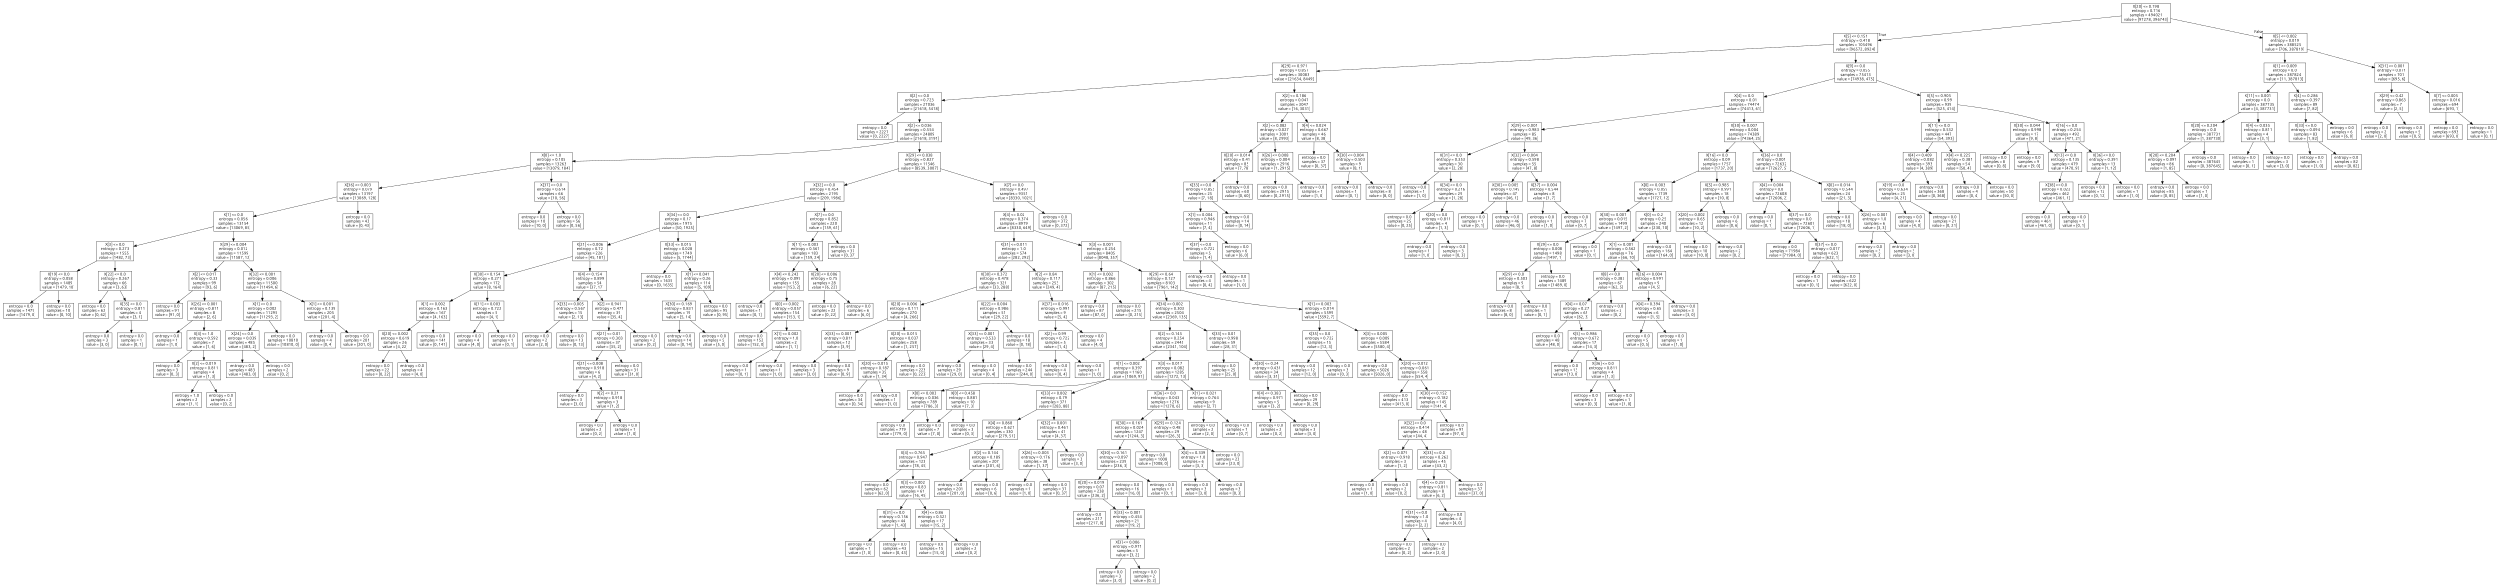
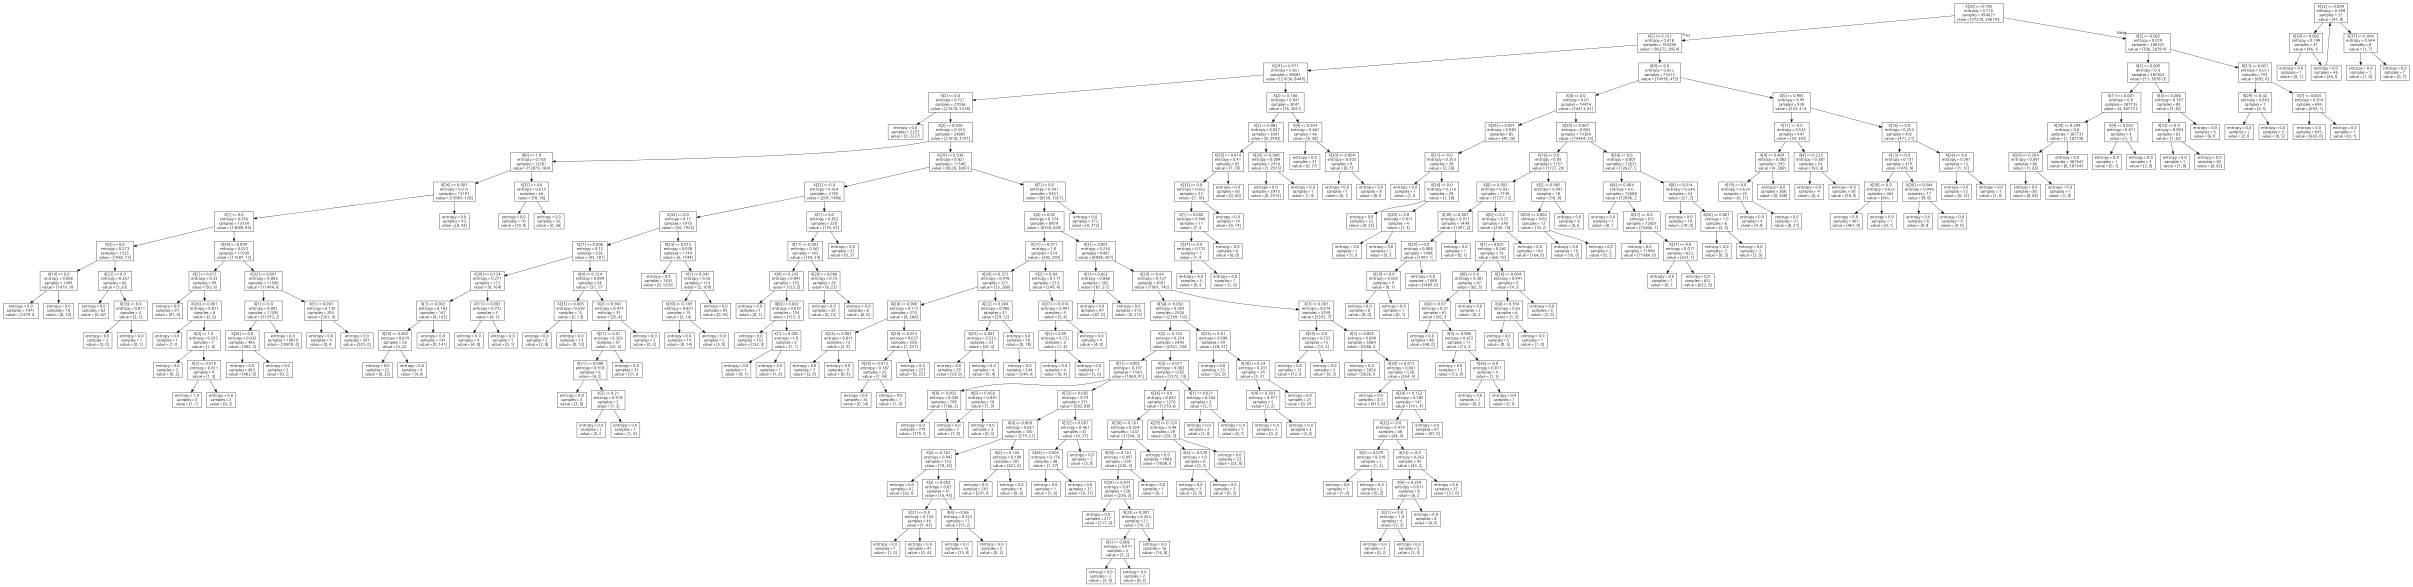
edge "X[29] <= 0.001 entropy = 0.983 samples = 85 value = [49, 36]" -> "X[32] <= 0.004 entropy = 0.598 samples = 55 value = [47, 8]": now "entropy = 0.0 samples = 46 value = [46, 0]" -> "X[32] <= 0.004 entropy = 0.598 samples = 55 value = [47, 8]"
edge "X[30] <= 0.044 entropy = 0.998 samples = 17 value = [9, 8]" -> "X[13] <= 0.0 entropy = 0.135 samples = 479 value = [470, 9]": reversed
edge "entropy = 0.0 samples = 16 value = [16, 0]" -> "X[33] <= 0.001 entropy = 0.454 samples = 21 value = [19, 2]": reversed
